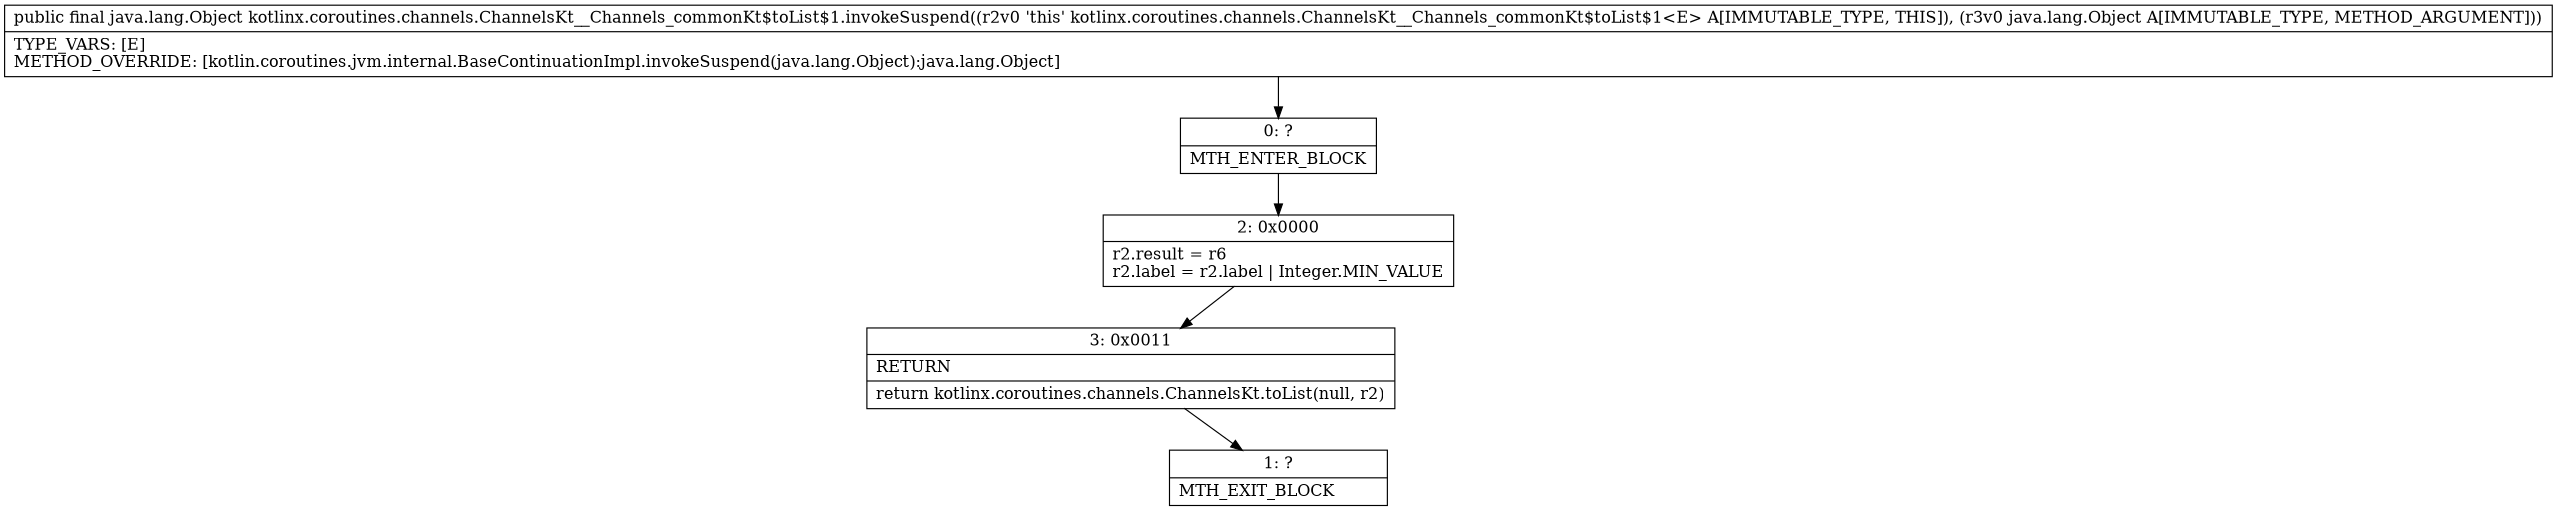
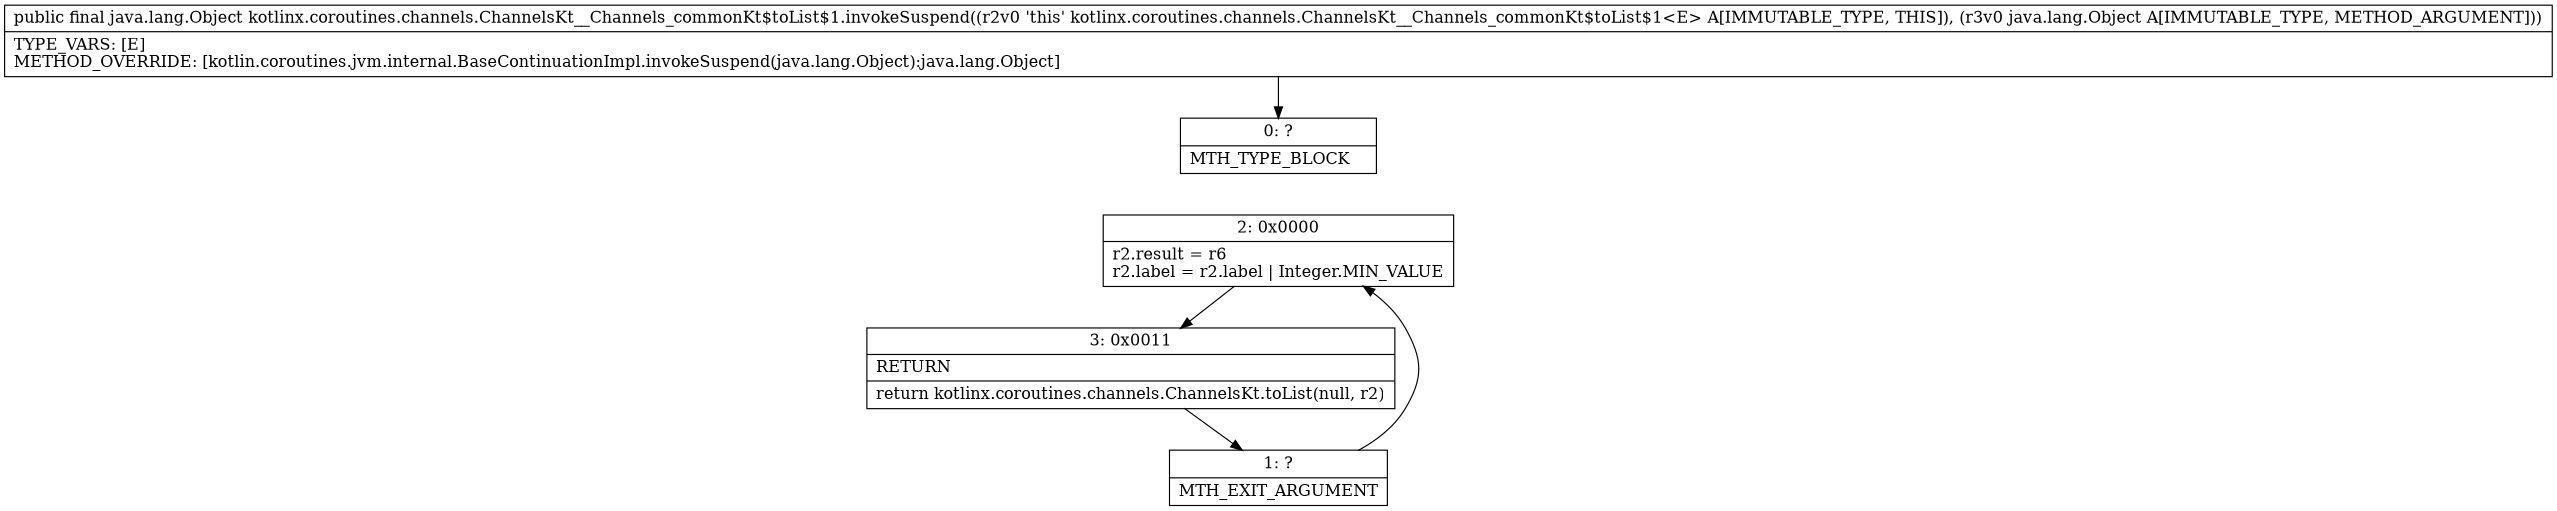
node "0: ?": text "MTH_ENTER_BLOCK" -> "MTH_TYPE_BLOCK"
edge "0: ?" -> "2: 0x0000": now "1: ?" -> "2: 0x0000"
node "1: ?": text "MTH_EXIT_BLOCK" -> "MTH_EXIT_ARGUMENT"
